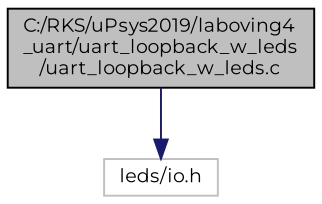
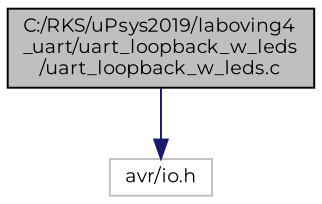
node "leds/io.h": label "leds/io.h" -> "avr/io.h"
